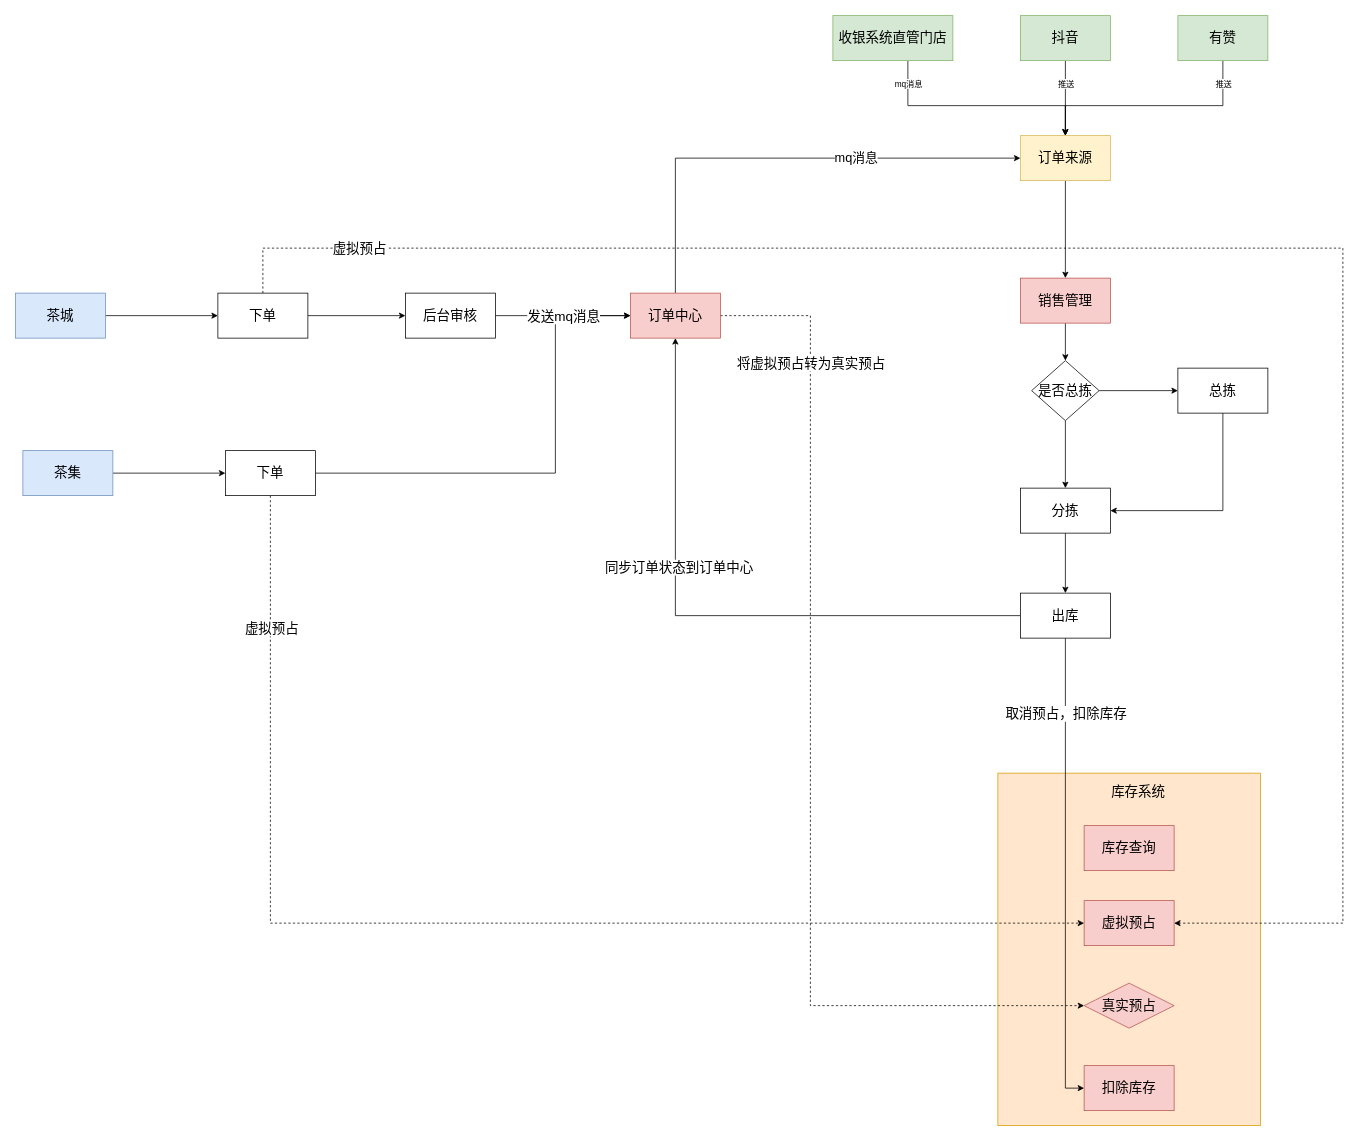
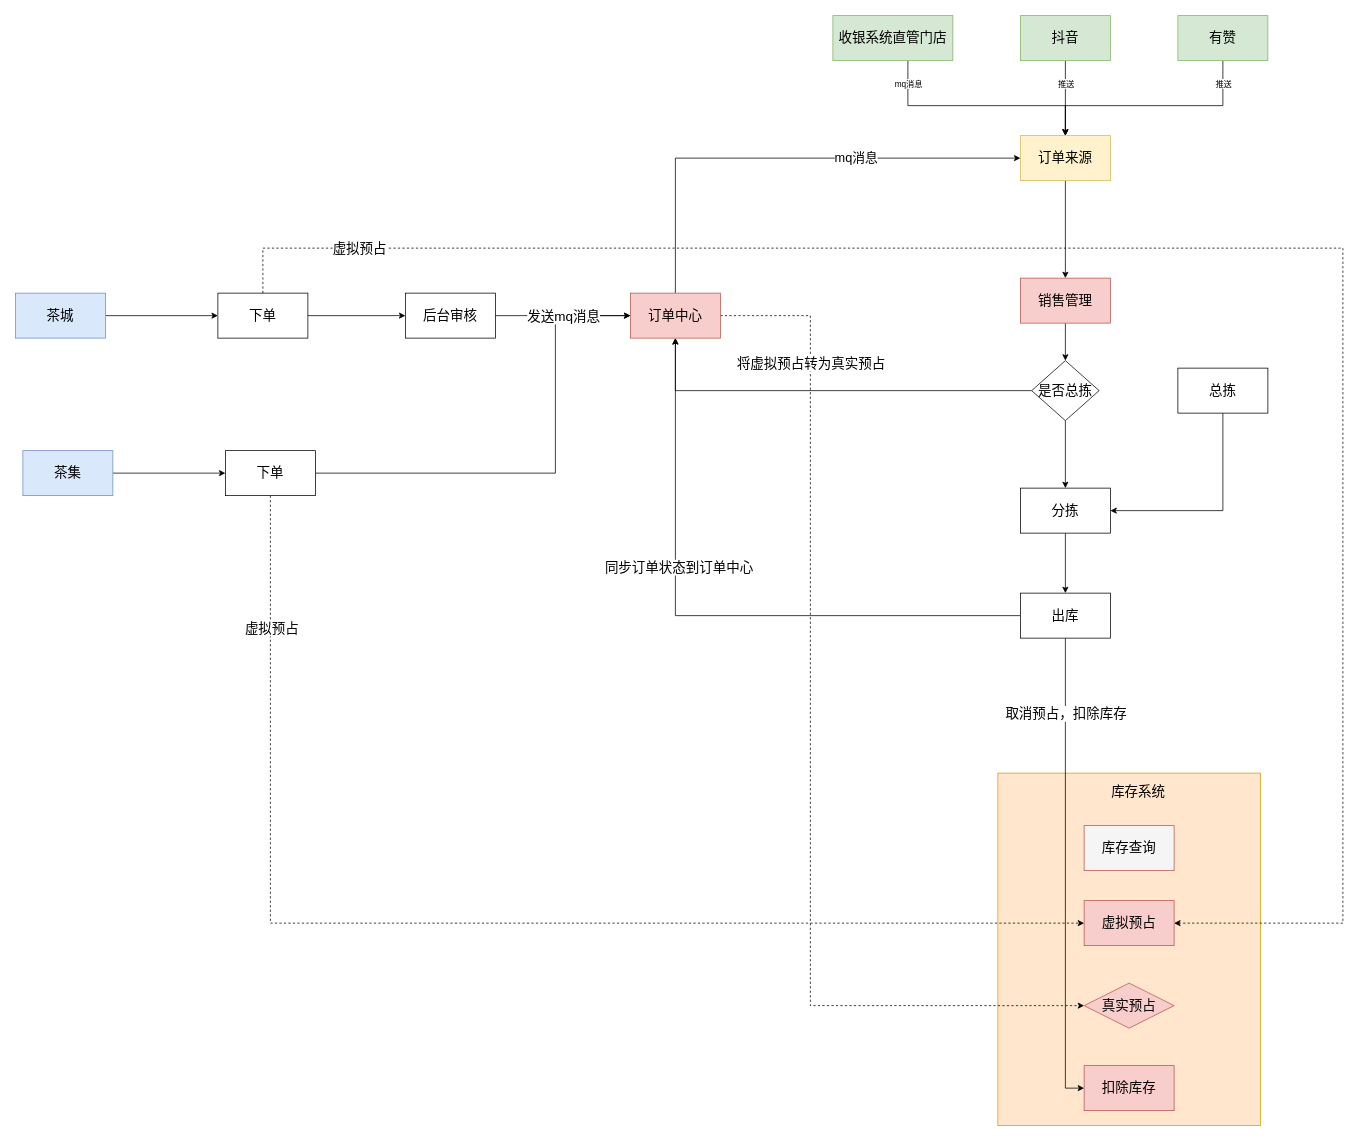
edge "是否总拣" -> "总拣": now "是否总拣" -> "订单中心"
node "库存查询": fillcolor #f8cecc -> #f5f5f5
